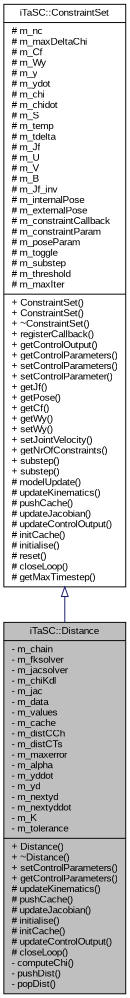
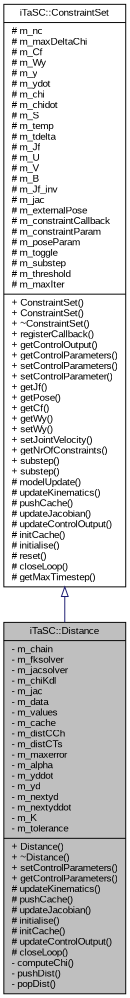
node "iTaSC::ConstraintSet": text "# m_internalPose" -> "# m_jac"
